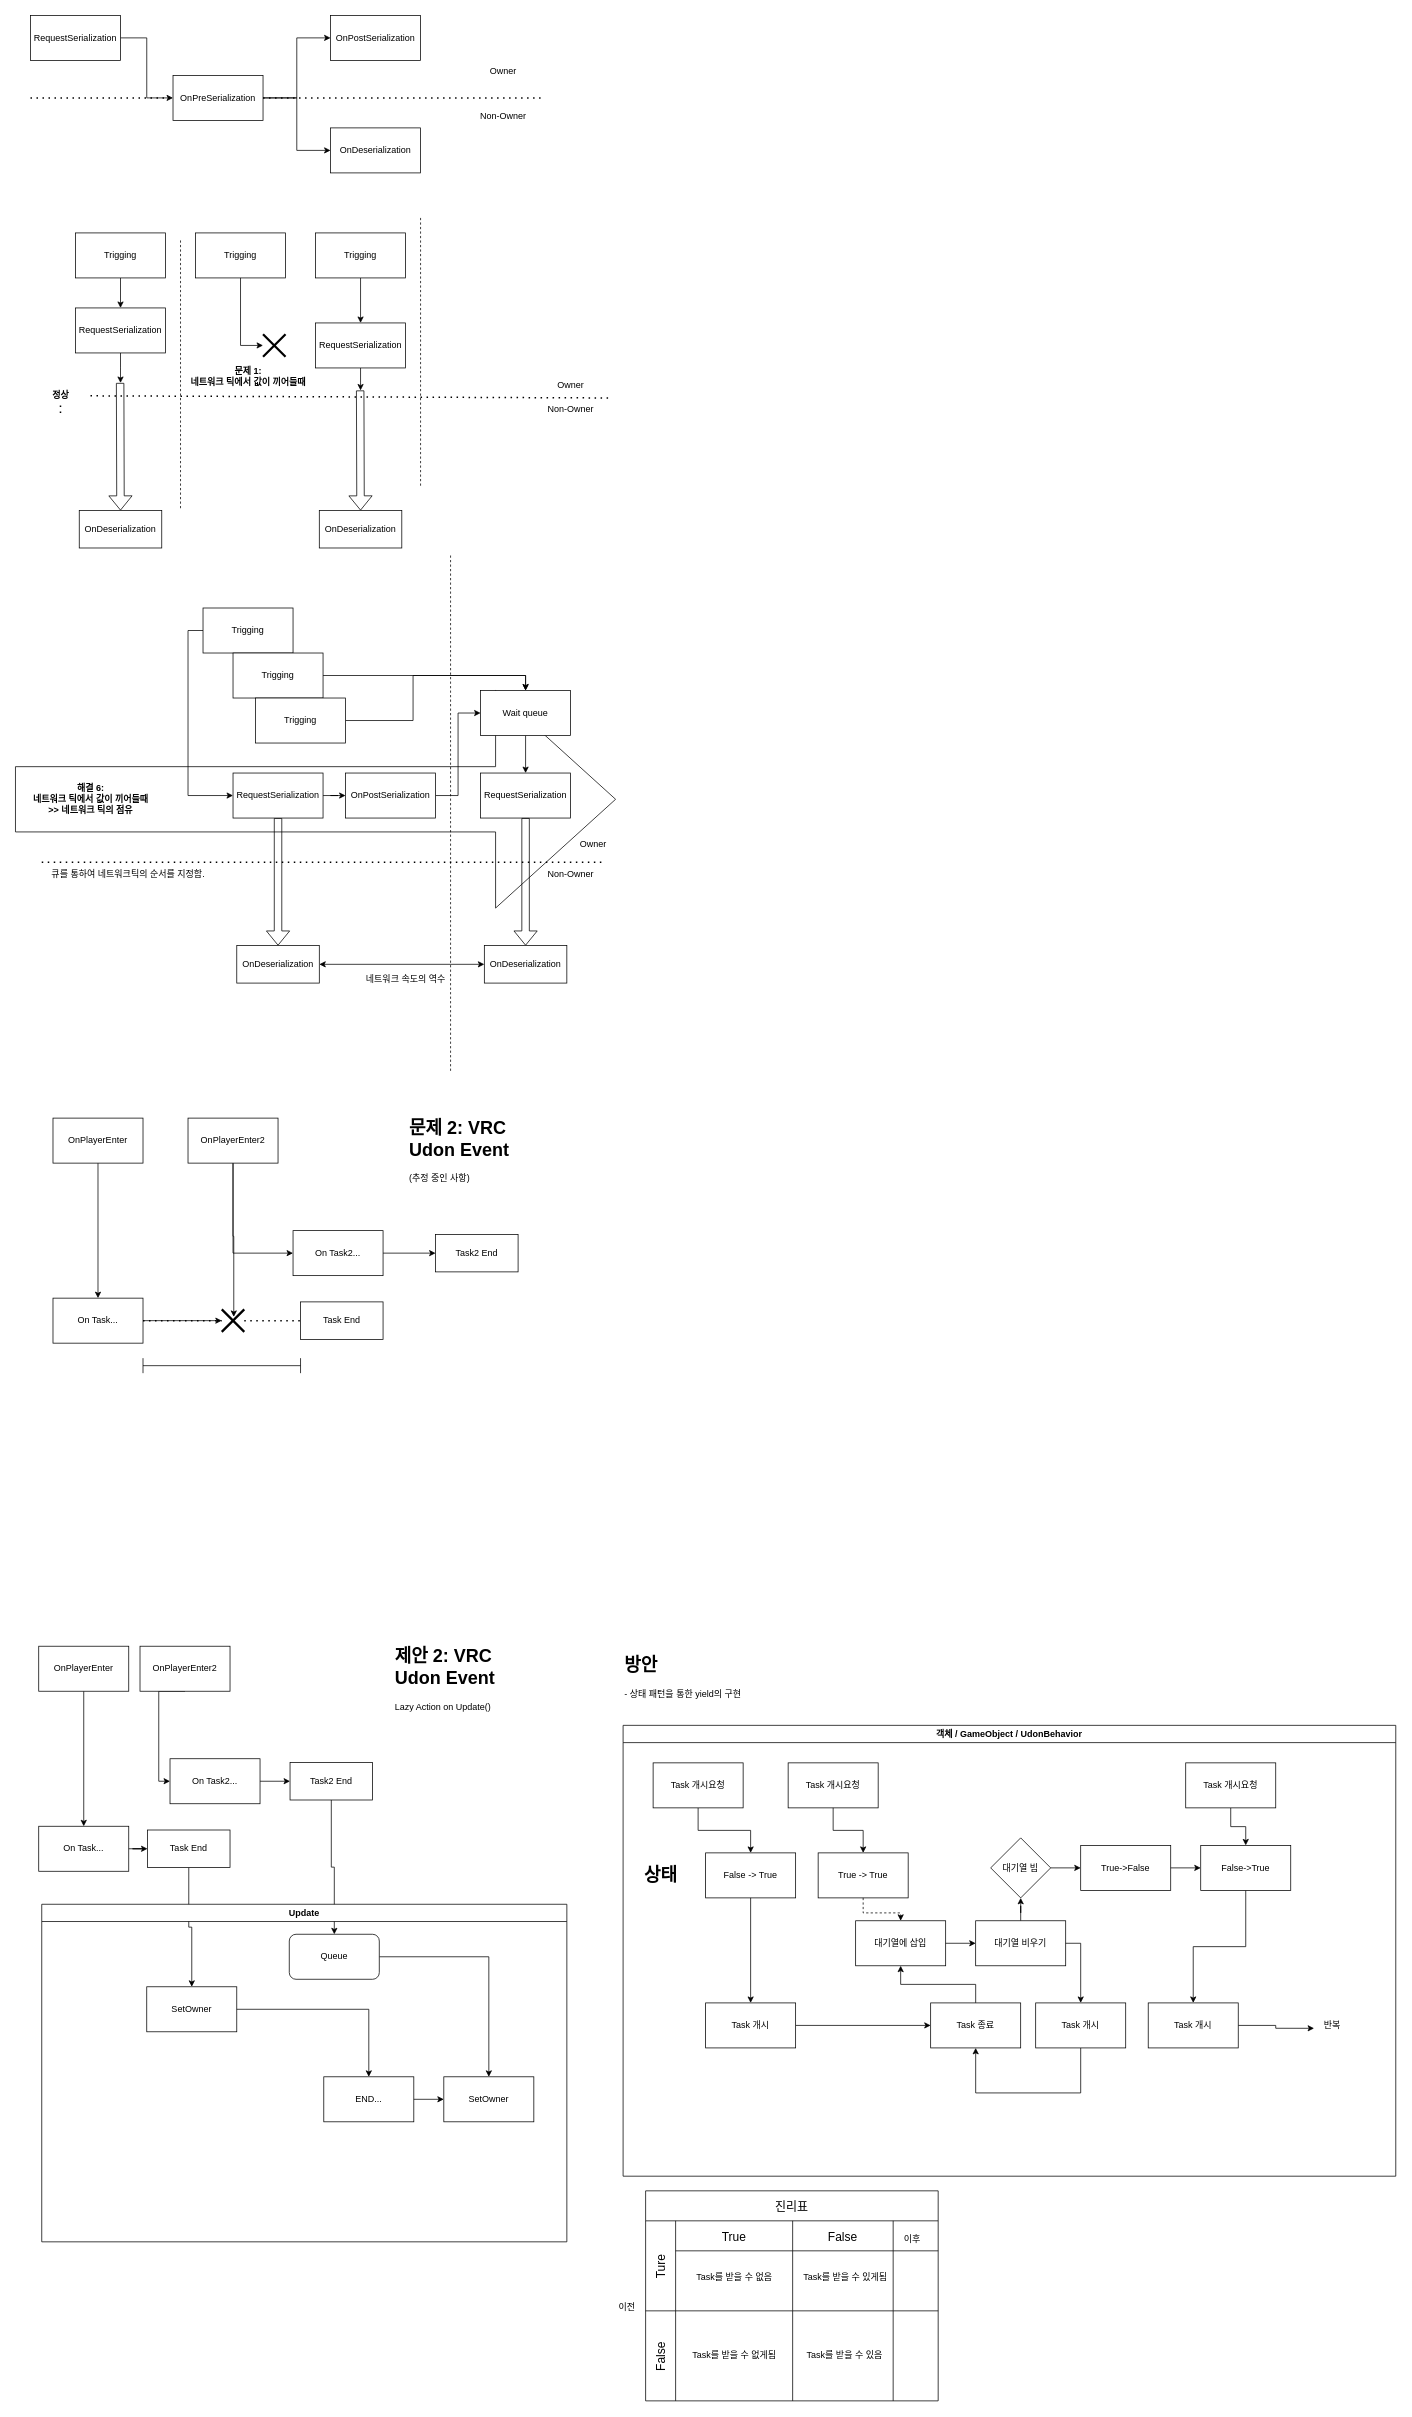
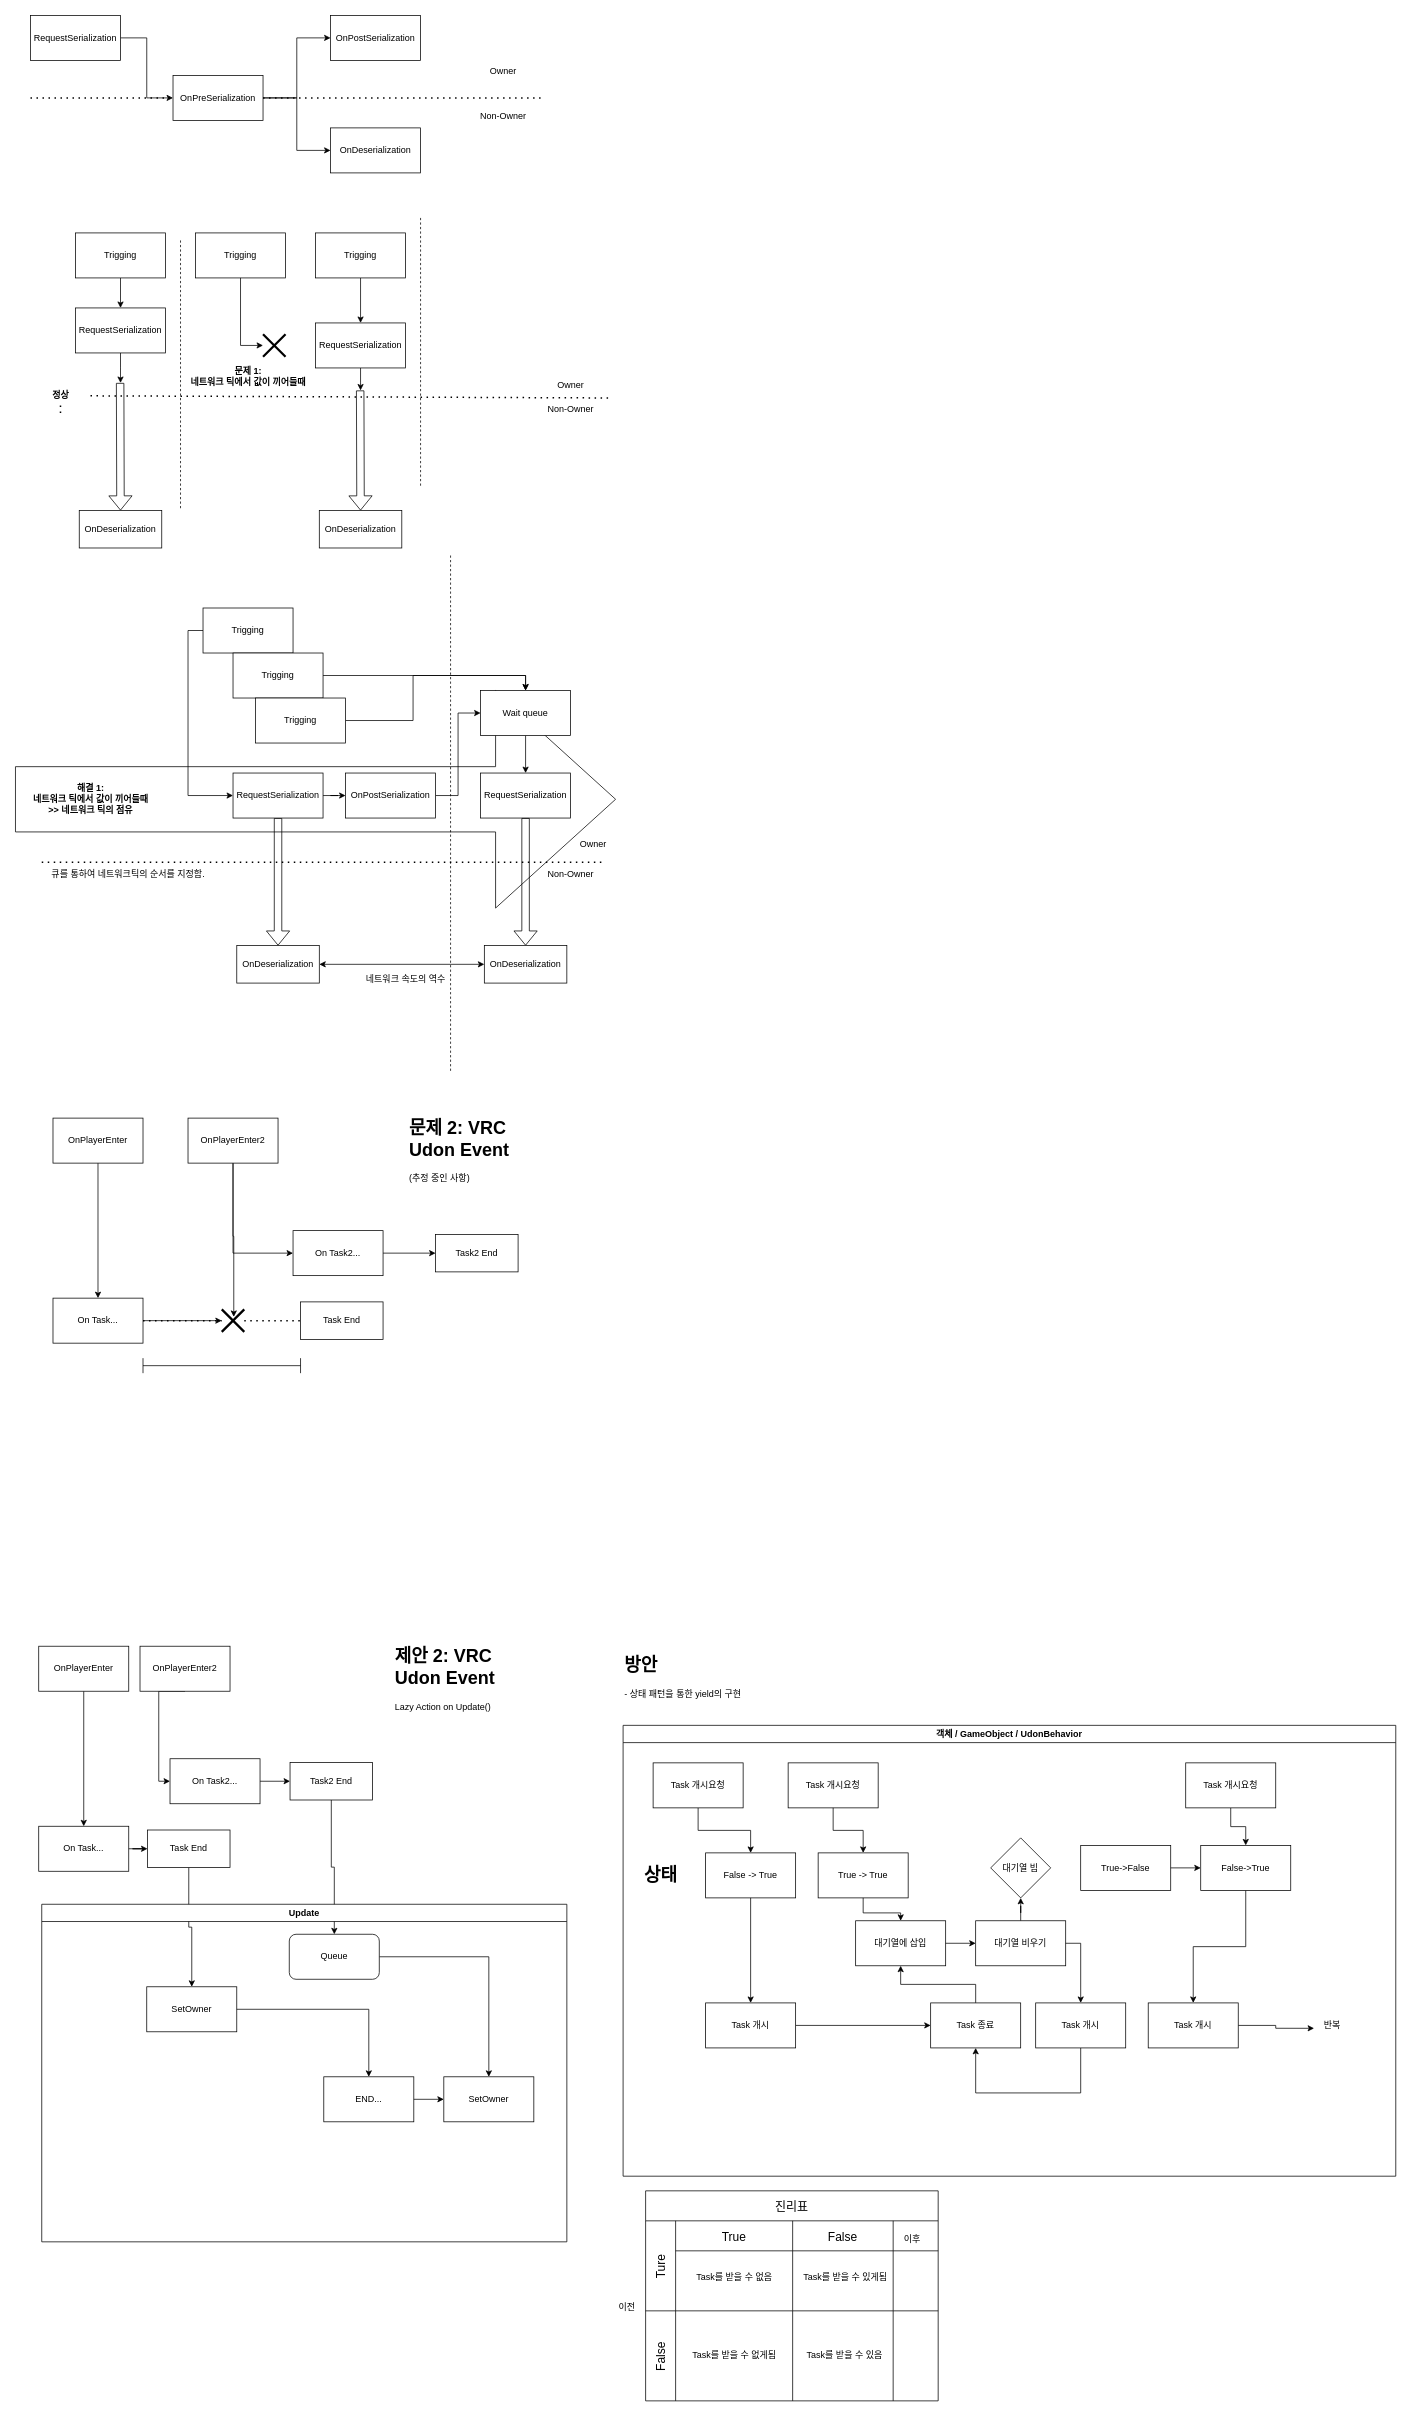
node "해결 6: 네트워크 틱에서 값이 끼어들때 >> 네트워크 틱의 점유": label "해결 6: 네트워크 틱에서 값이 끼어들때 >> 네트워크 틱의 점유" -> "해결 1: 네트워크 틱에서 값이 끼어들때 >> 네트워크 틱의 점유"
edge "대기열 빔" -> "True->False": removed
edge "True -> True" -> "대기열에 삽입": style dashed -> solid
